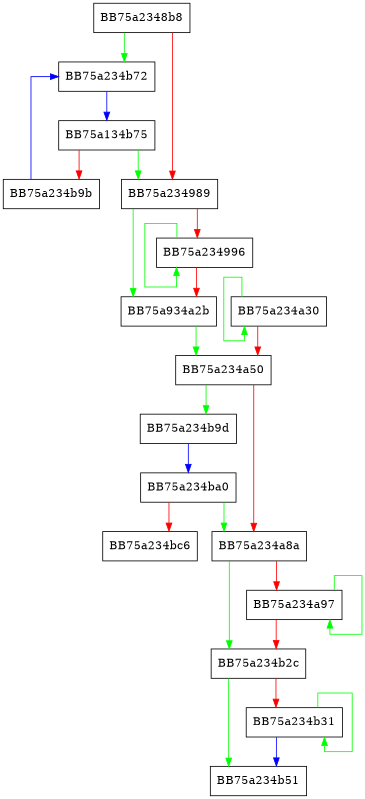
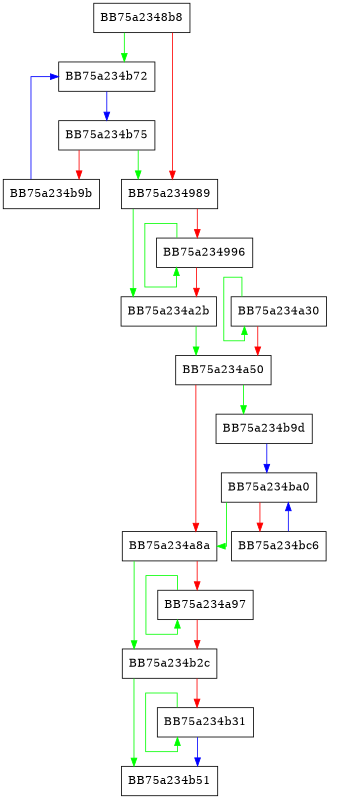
node "BB75a134b75": label "BB75a134b75" -> "BB75a234b75"
node "BB75a934a2b": label "BB75a934a2b" -> "BB75a234a2b"
edge "BB75a234bc6" -> "BB75a234ba0": added
